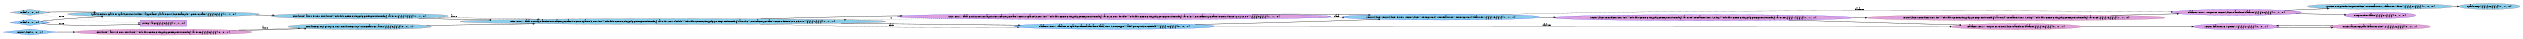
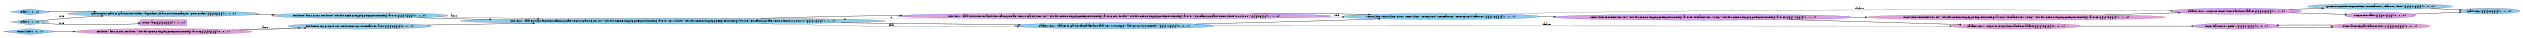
node "main['1', '0', '0']": color brown -> blue
edge "output.show(false)@@@21@@@['0', '1', '0']" -> "spark.stop()@@@22@@@['1', '1', '0']": added
node "main['0', '1', '0']": color blue -> brown
